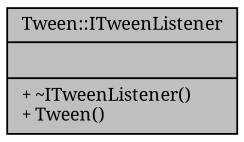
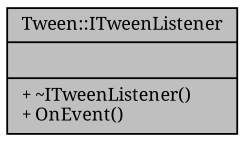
node "Tween::ITweenListener": text "+ Tween()" -> "+ OnEvent()"
